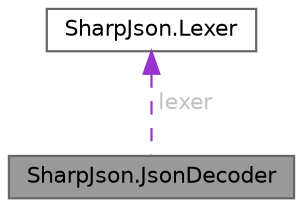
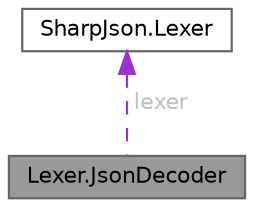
node "SharpJson.JsonDecoder": label "SharpJson.JsonDecoder" -> "Lexer.JsonDecoder"
